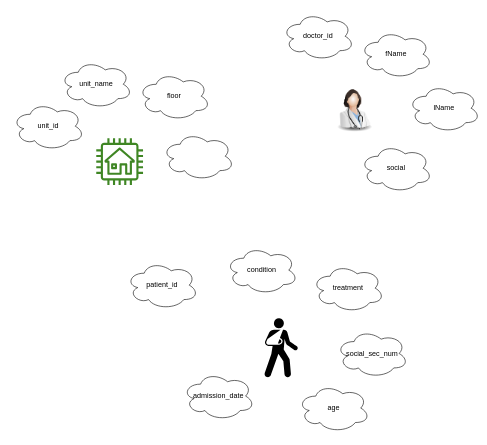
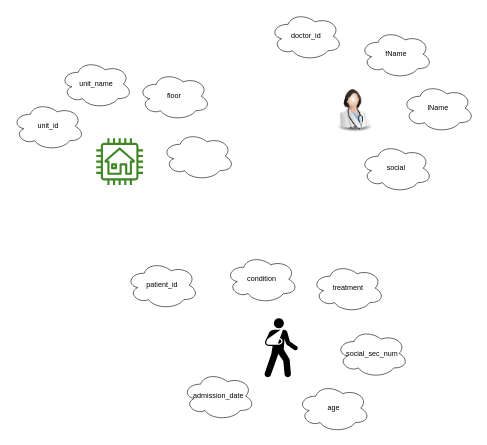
node "doctor_id": moved (318, 36) -> (306, 36)
node "lName": moved (444, 108) -> (438, 108)
node "condition": moved (262, 270) -> (262, 279)
